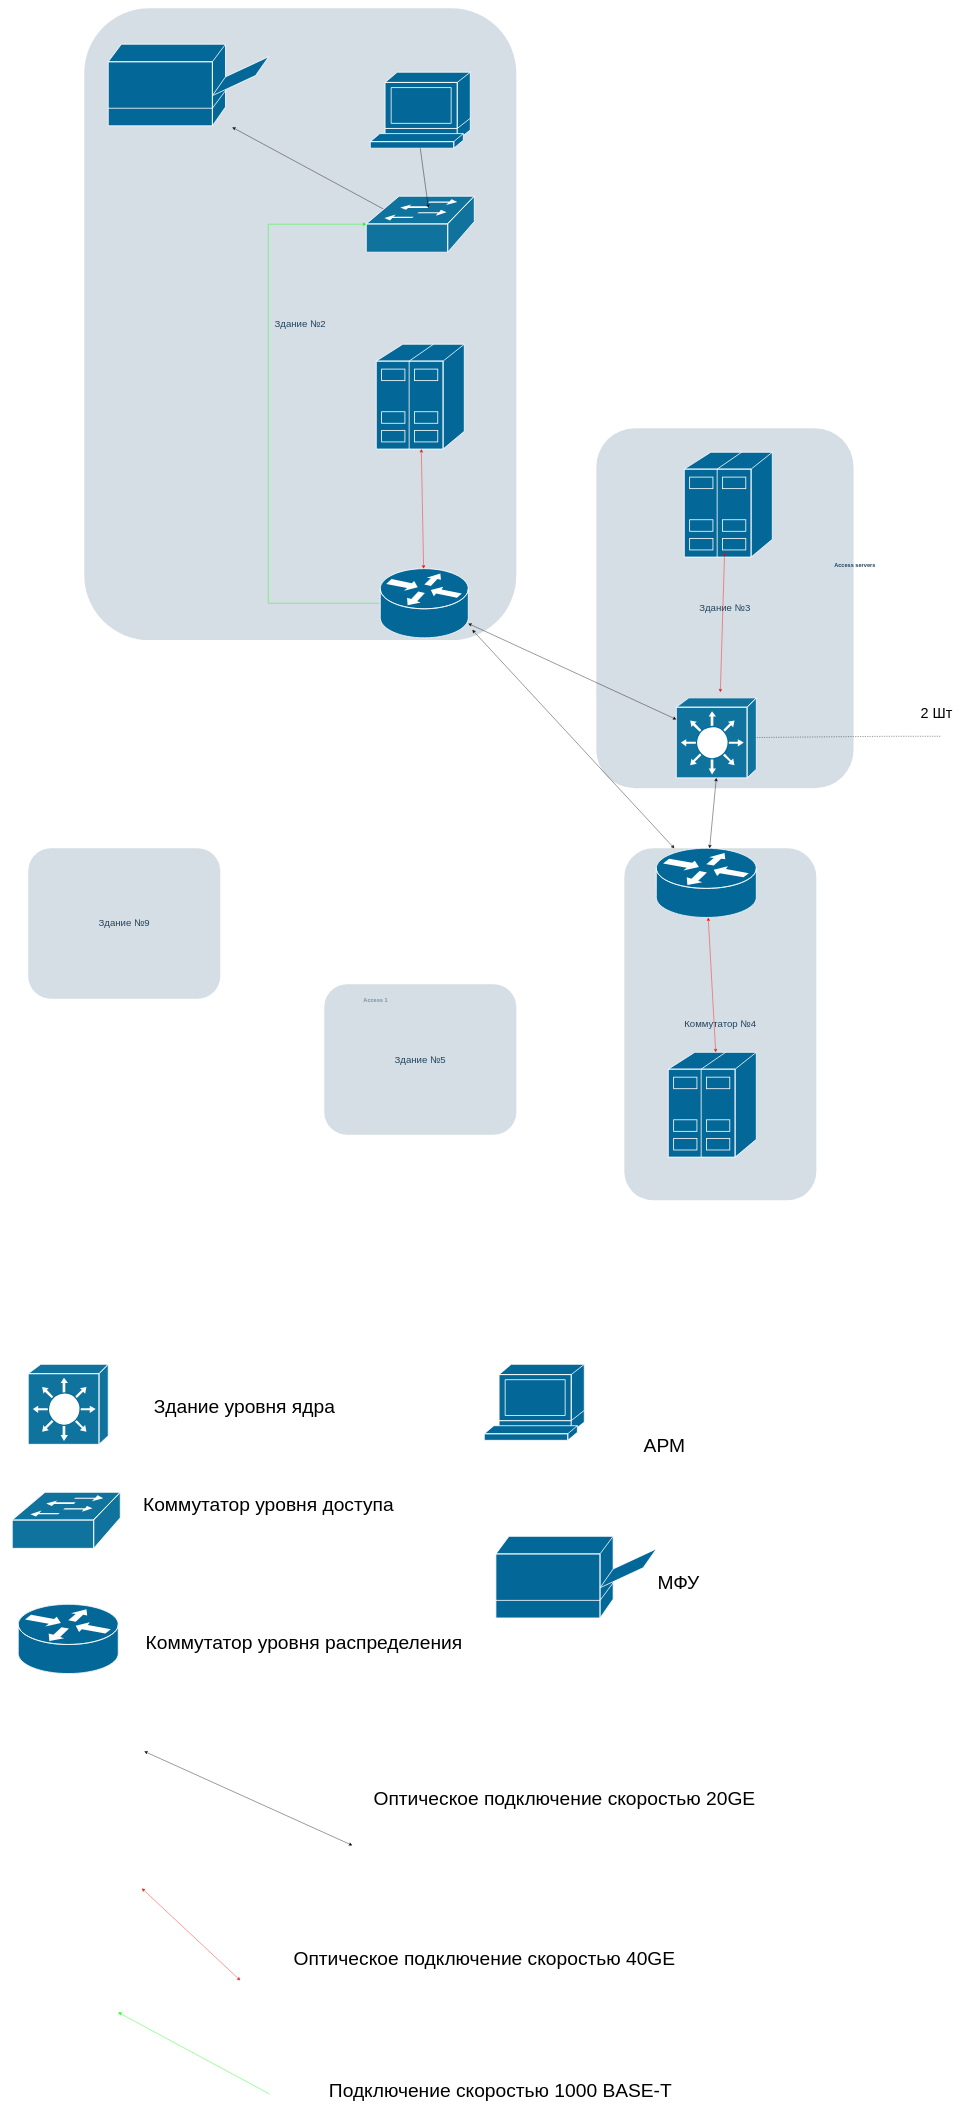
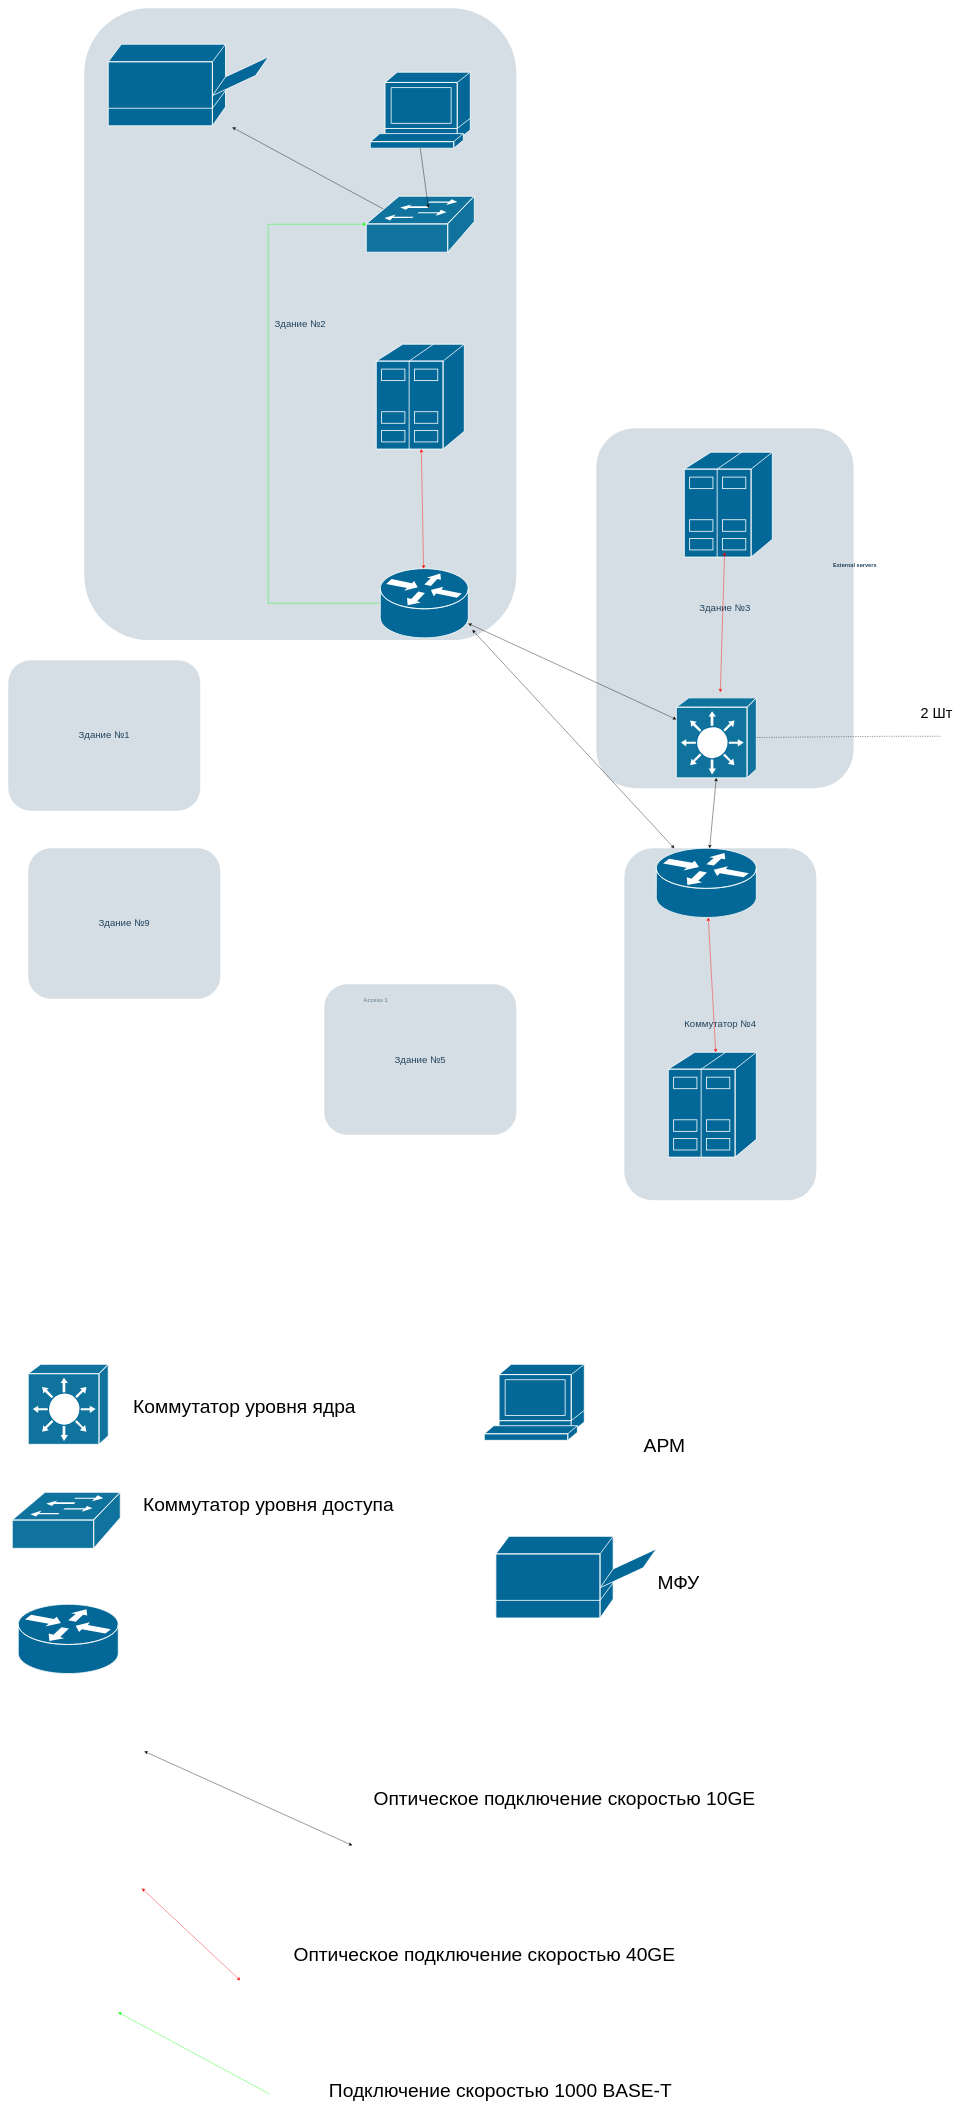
node "Access servers": label "Access servers" -> "External servers"
node "Здание №1": added
node "Здание уровня ядра": label "Здание уровня ядра" -> "Коммутатор уровня ядра"
node "Коммутатор уровня распределения": removed
node "Оптическое подключение скоростью 20GE": label "Оптическое подключение скоростью 20GE" -> "Оптическое подключение скоростью 10GE"
node "Оптическое подключение скоростью 40GE": moved (484, 1958) -> (484, 1954)
